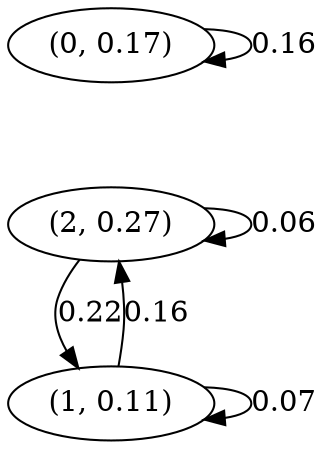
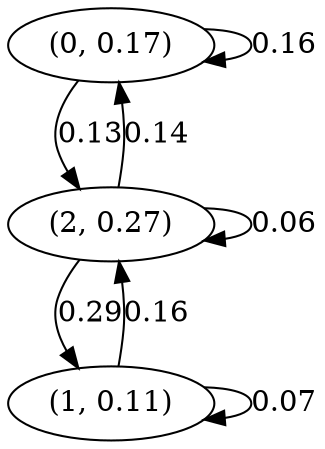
edge "(0, 0.17)" -> "(2, 0.27)": added, label "0.13"
edge "(2, 0.27)" -> "(0, 0.17)": added, label "0.14"
edge "(2, 0.27)" -> "(1, 0.11)": label "0.22" -> "0.29"
